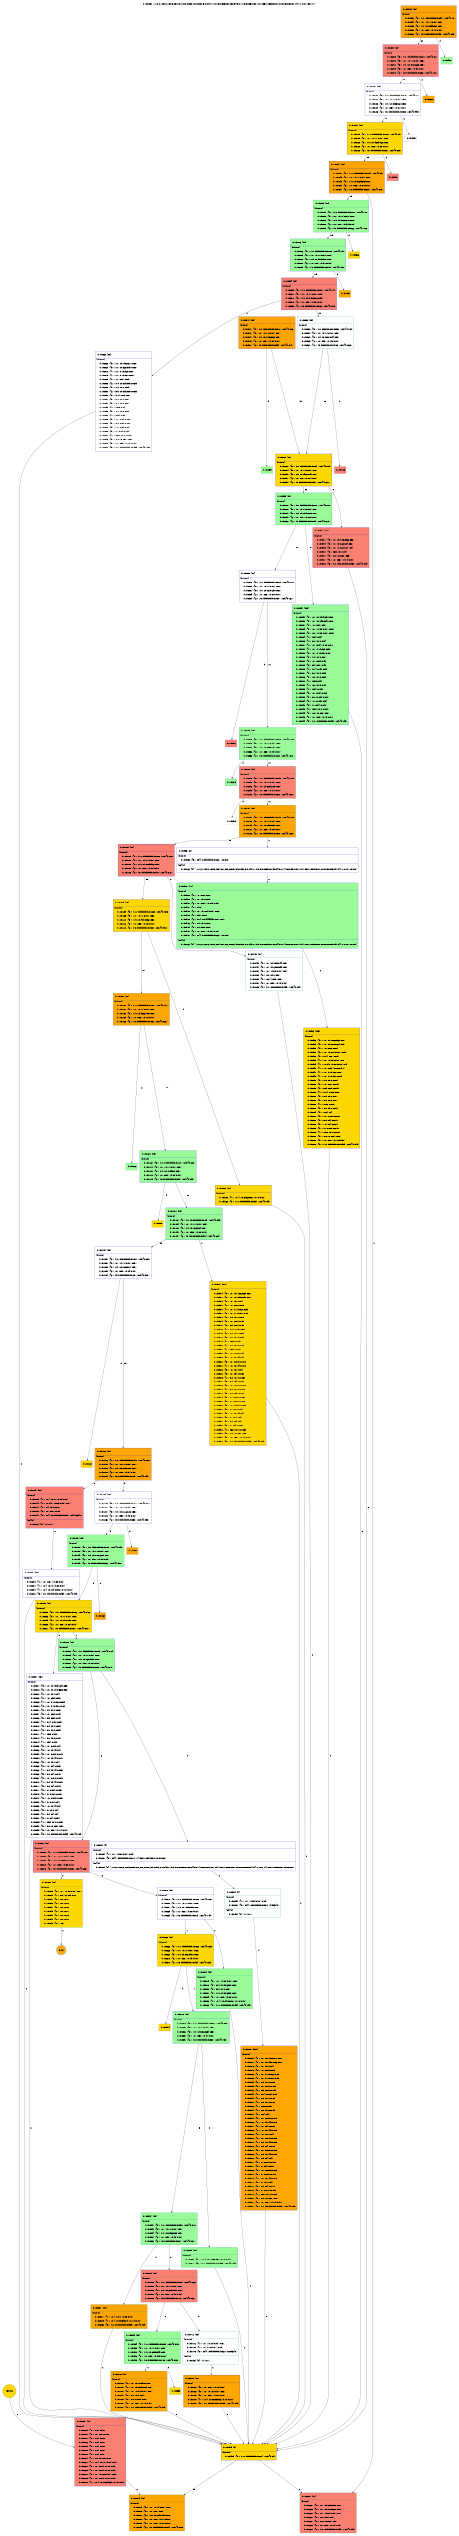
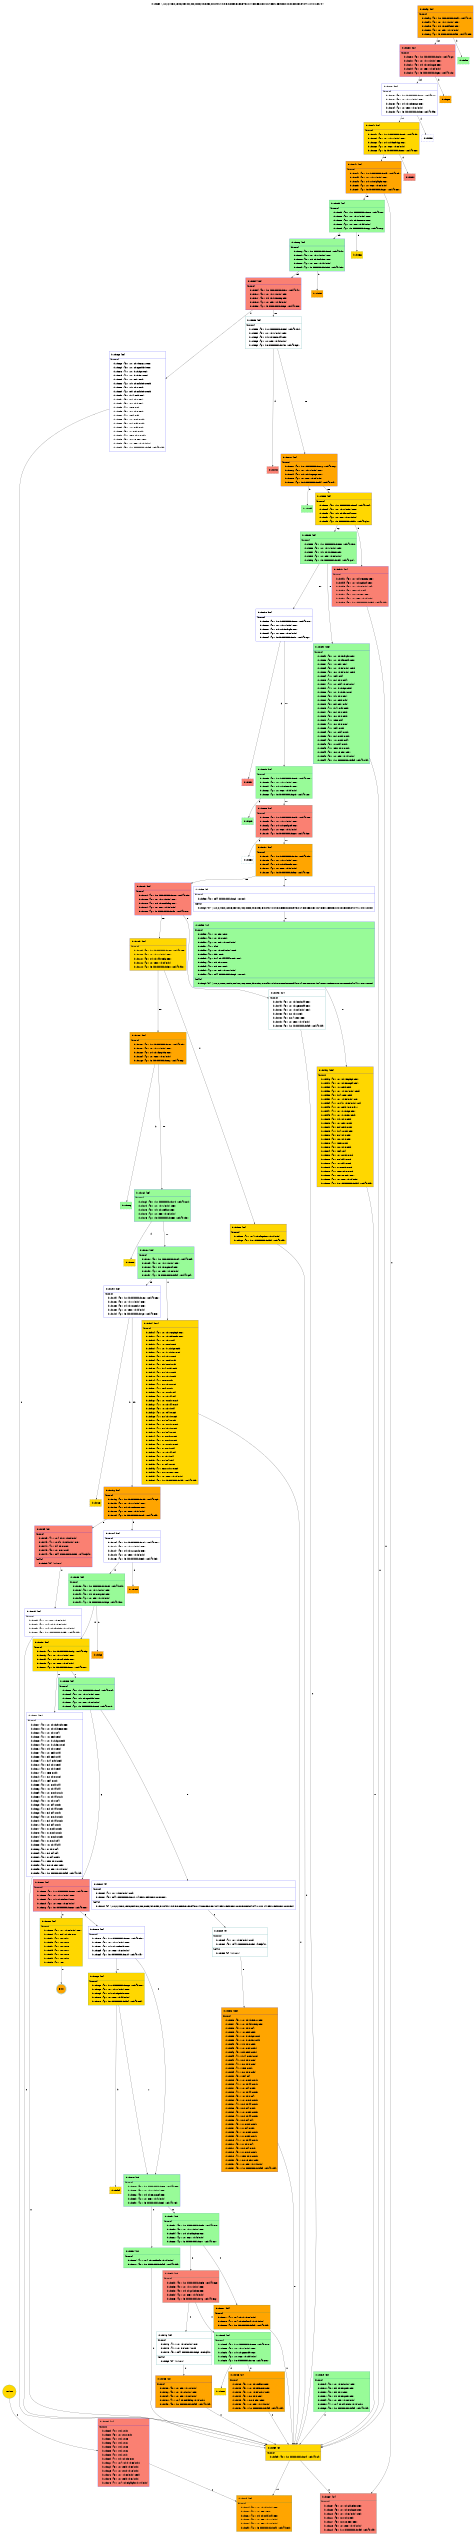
edge "0x401358 [25]" -> "0x40138a [25]": now "0x401358 [25]" -> "0x401371 [25]"
edge "0x40154c [25]" -> "0x401a49 [31]": now "0x40154c [25]" -> "0x40157e [25]"
